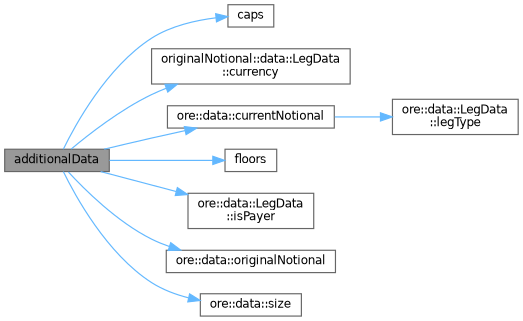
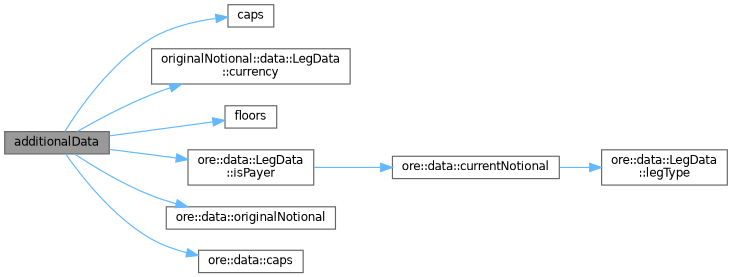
edge "additionalData" -> "ore::data::currentNotional": now "ore::data::LegData ::isPayer" -> "ore::data::currentNotional"
node "ore::data::size": label "ore::data::size" -> "ore::data::caps"
